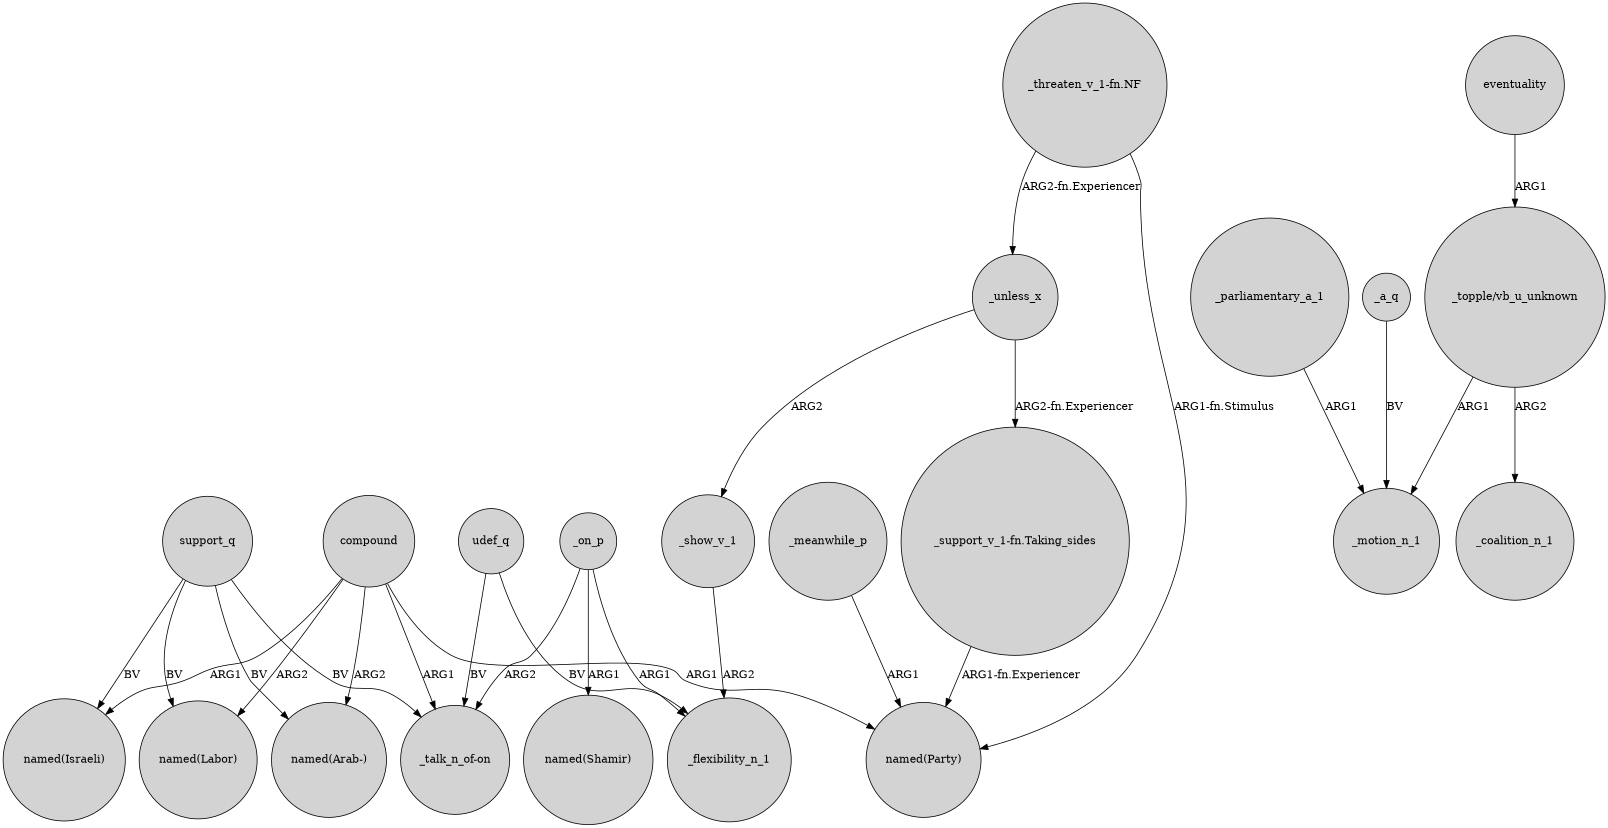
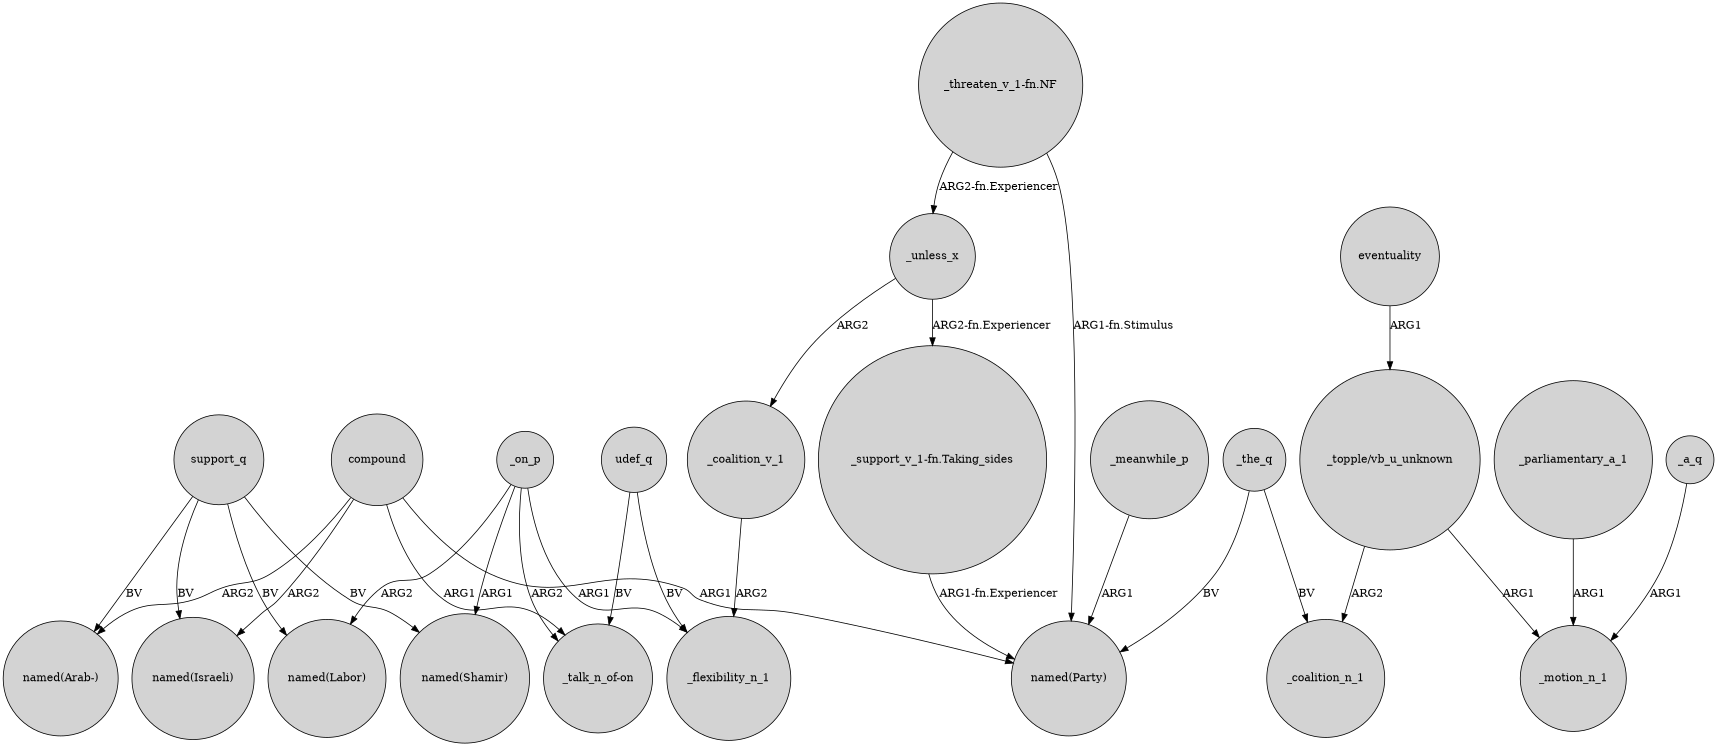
edge "_a_q" -> "_motion_n_1": label "BV" -> "ARG1"
node "_the_q": added
node "_show_v_1": label "_show_v_1" -> "_coalition_v_1"
edge "compound" -> "named(Labor)": now "_on_p" -> "named(Labor)"
edge "support_q" -> "_talk_n_of-on": now "support_q" -> "named(Shamir)"
edge "compound" -> "named(Israeli)": label "ARG1" -> "ARG2"
